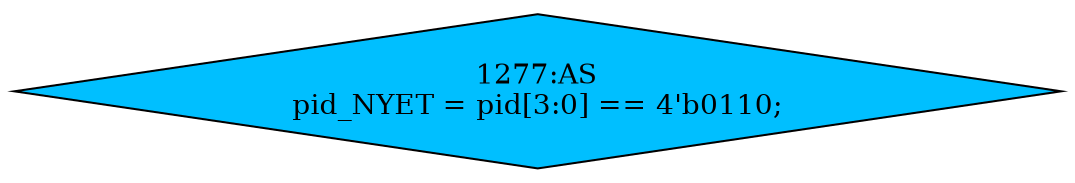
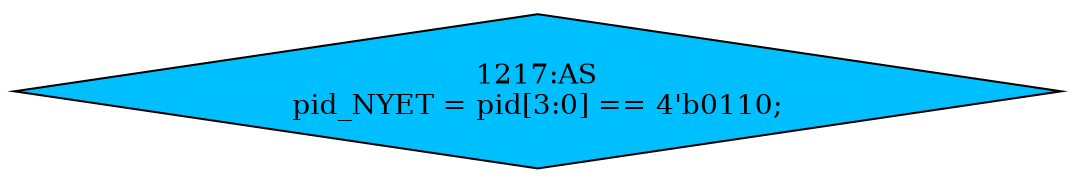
node "1277:AS pid_NYET = pid[3:0] == 4'b0110;": label "1277:AS pid_NYET = pid[3:0] == 4'b0110;" -> "1217:AS pid_NYET = pid[3:0] == 4'b0110;"
